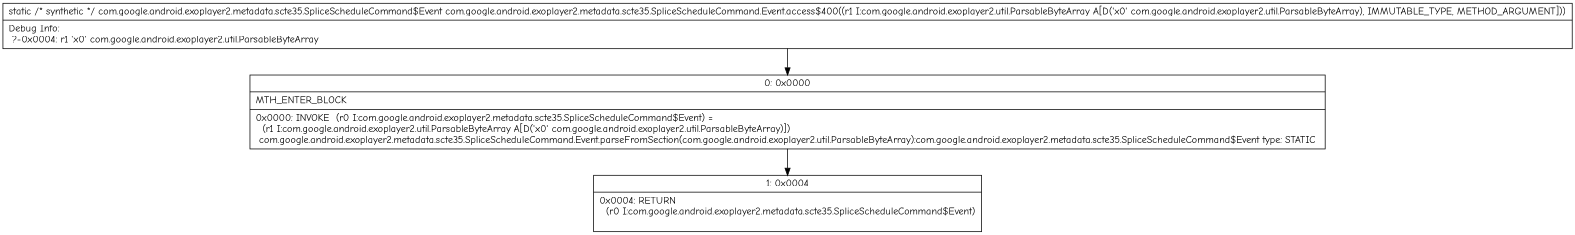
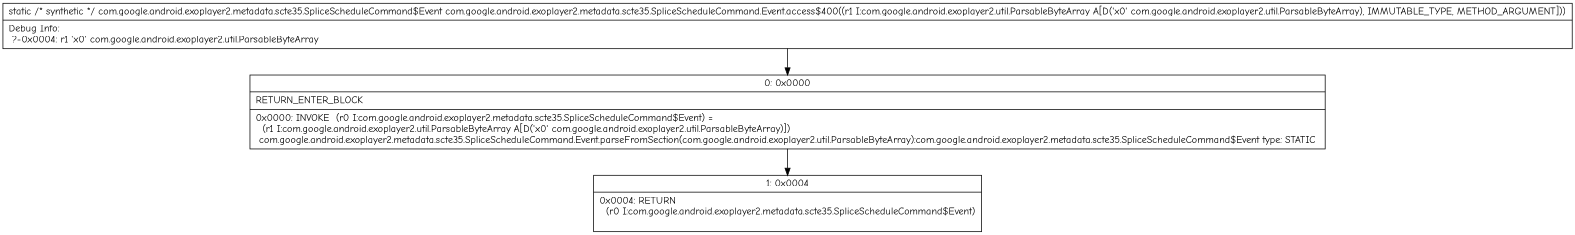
node "0: 0x0000": text "MTH_ENTER_BLOCK" -> "RETURN_ENTER_BLOCK"
